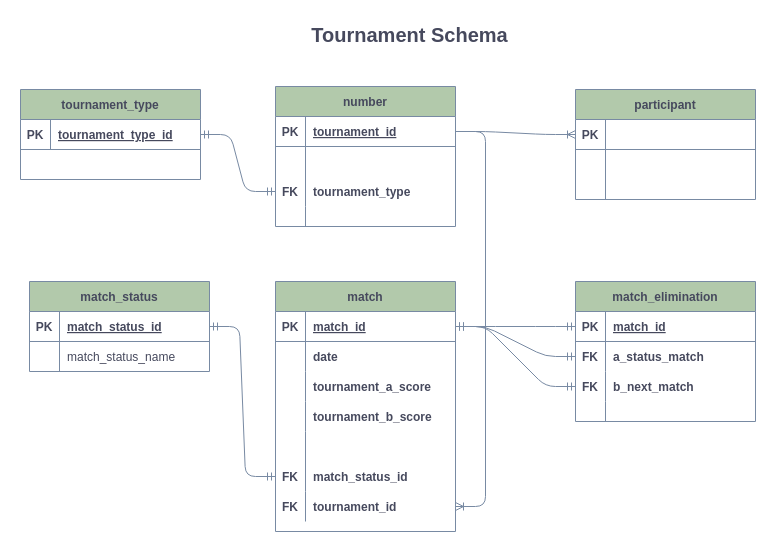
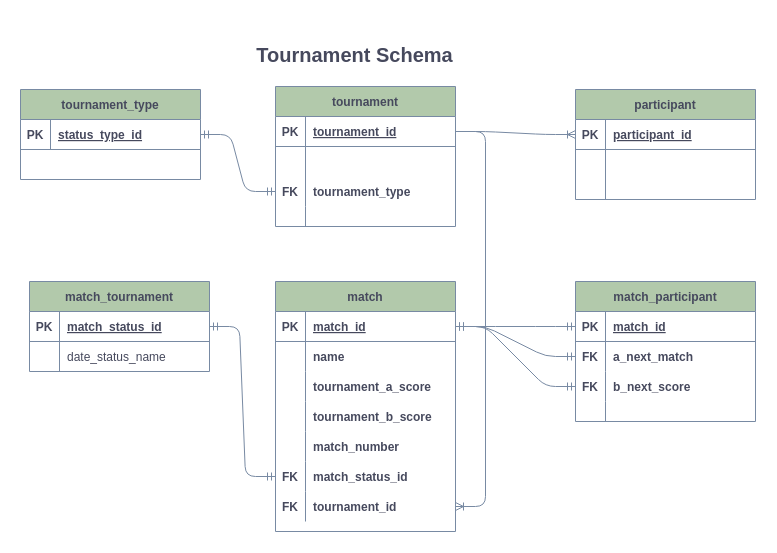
node "Tournament Schema": moved (410, 35) -> (355, 55)
node "number": label "number" -> "tournament"
node "tournament_type_id": label "tournament_type_id" -> "status_type_id"
node "participant_id": added
node "match_status": label "match_status" -> "match_tournament"
node "match_elimination": label "match_elimination" -> "match_participant"
node "match_status_name": label "match_status_name" -> "date_status_name"
node "date": label "date" -> "name"
node "a_status_match": label "a_status_match" -> "a_next_match"
node "b_next_match": label "b_next_match" -> "b_next_score"
node "match_number": added
